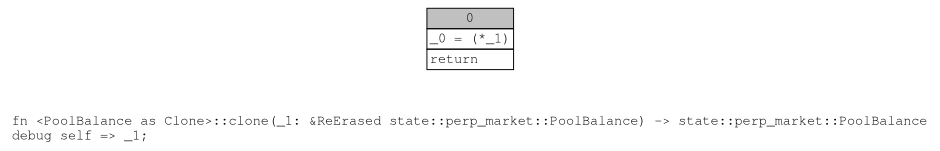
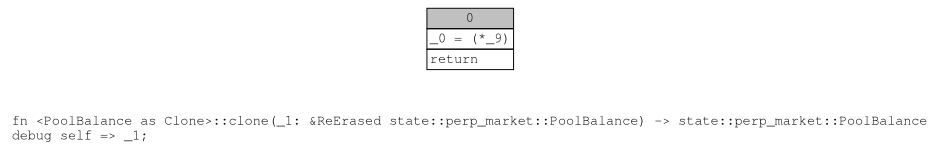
node "0": text "_0 = (*_1)" -> "_0 = (*_9)"
